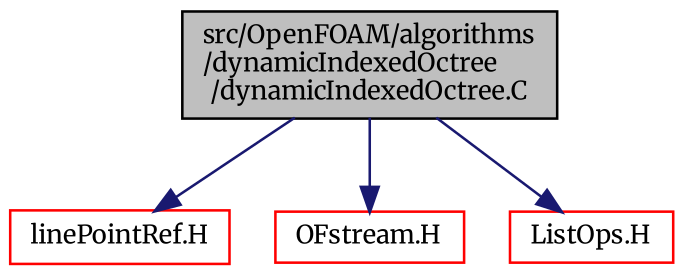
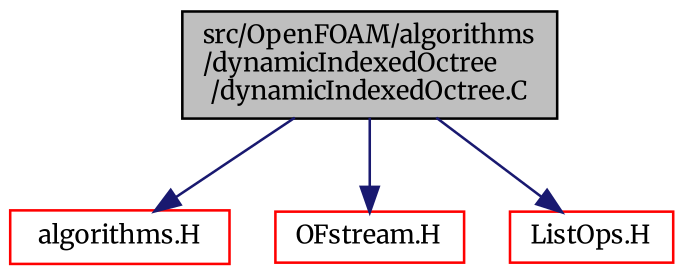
node "linePointRef.H": label "linePointRef.H" -> "algorithms.H"
